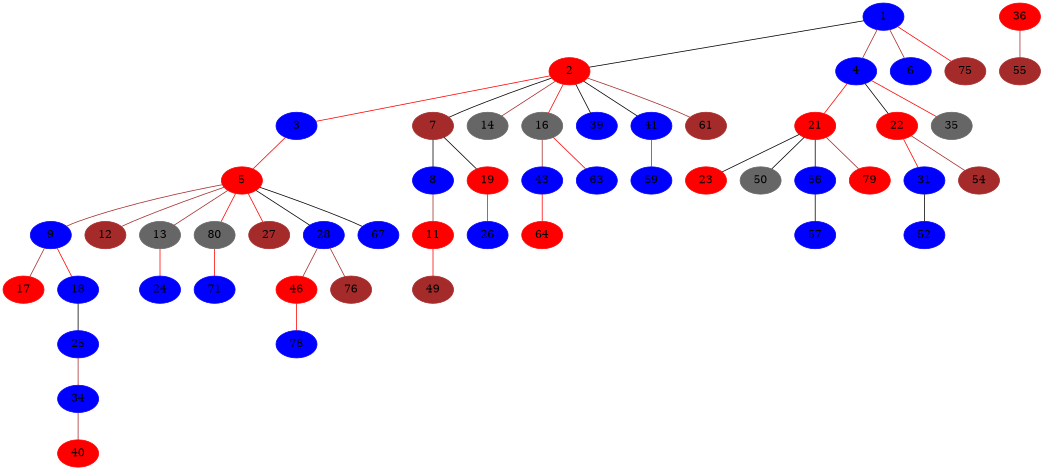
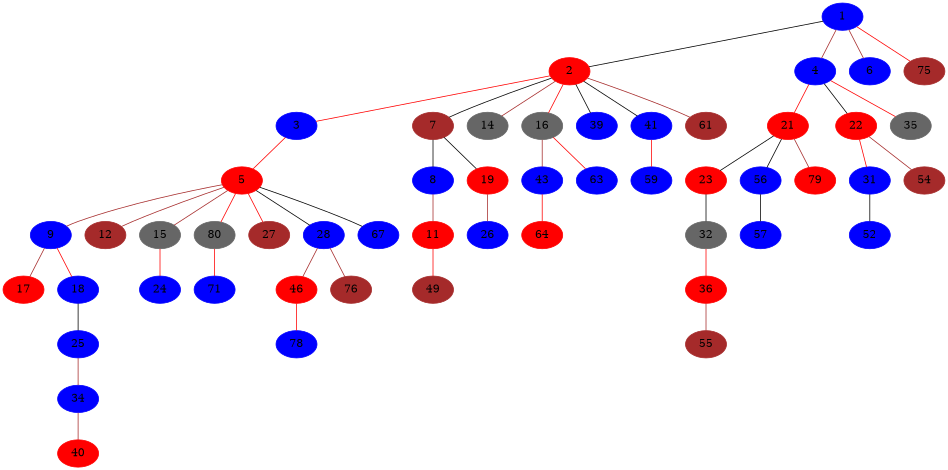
node "50": removed
node "13": label "13" -> "15"
node "32": added
